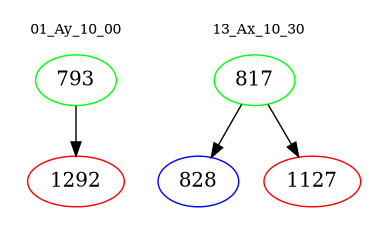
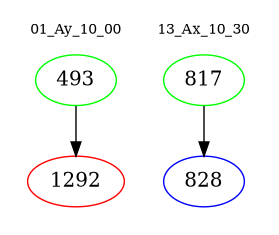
node "793": label "793" -> "493"
node "1127": removed
